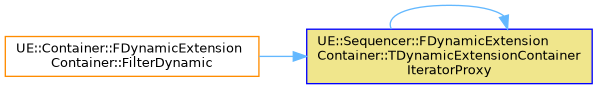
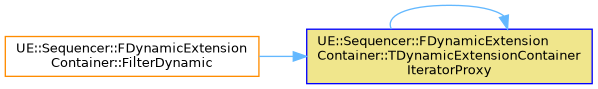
node "UE::Container::FDynamicExtension Container::FilterDynamic": label "UE::Container::FDynamicExtension Container::FilterDynamic" -> "UE::Sequencer::FDynamicExtension Container::FilterDynamic"
